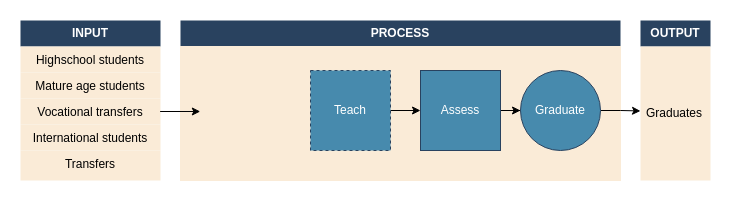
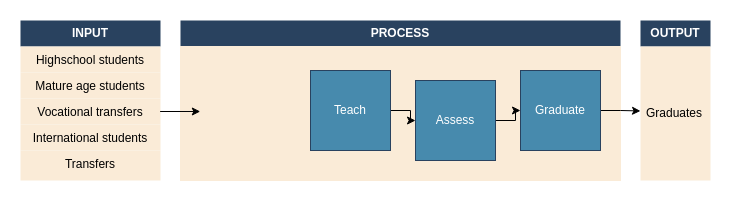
node "Teach": style dashed -> solid
node "Assess": moved (461, 111) -> (456, 121)
node "Graduate": shape ellipse -> rectangle
